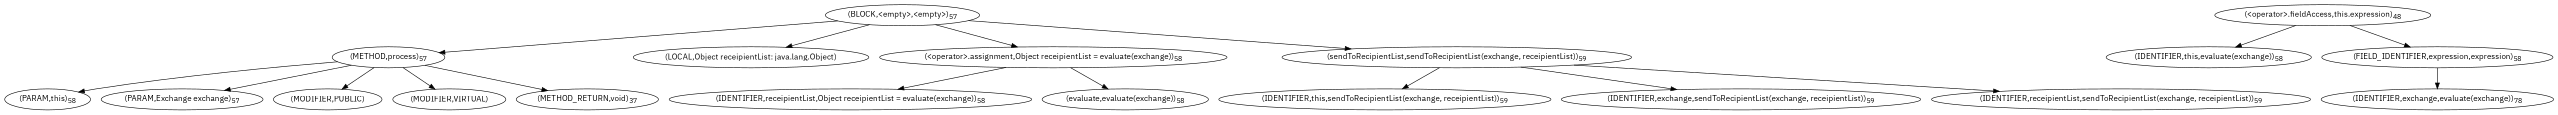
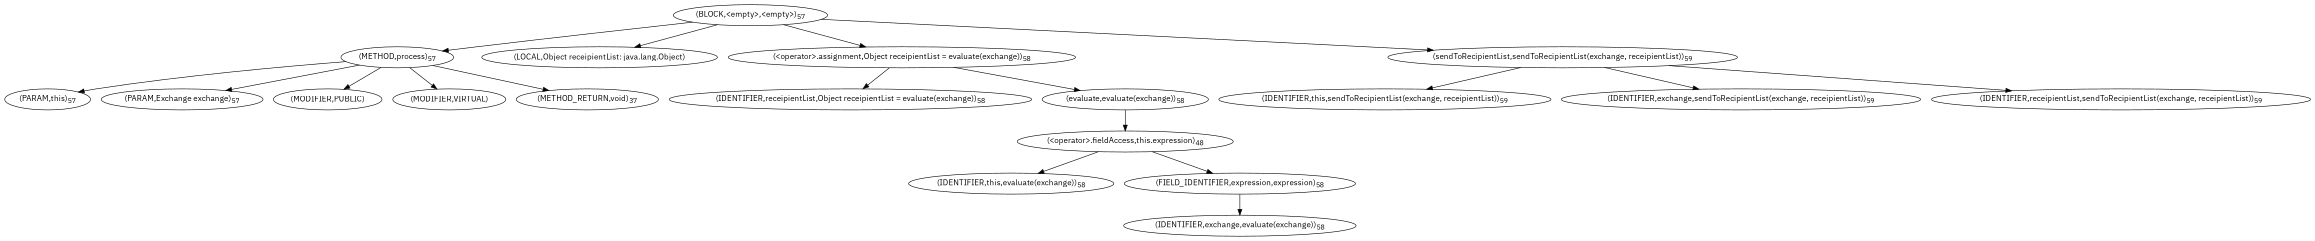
node "(PARAM,this)": text "58" -> "57"
node "(IDENTIFIER,exchange,evaluate(exchange))": text "78" -> "58"
edge "(evaluate,evaluate(exchange))" -> "(<operator>.fieldAccess,this.expression)": added
